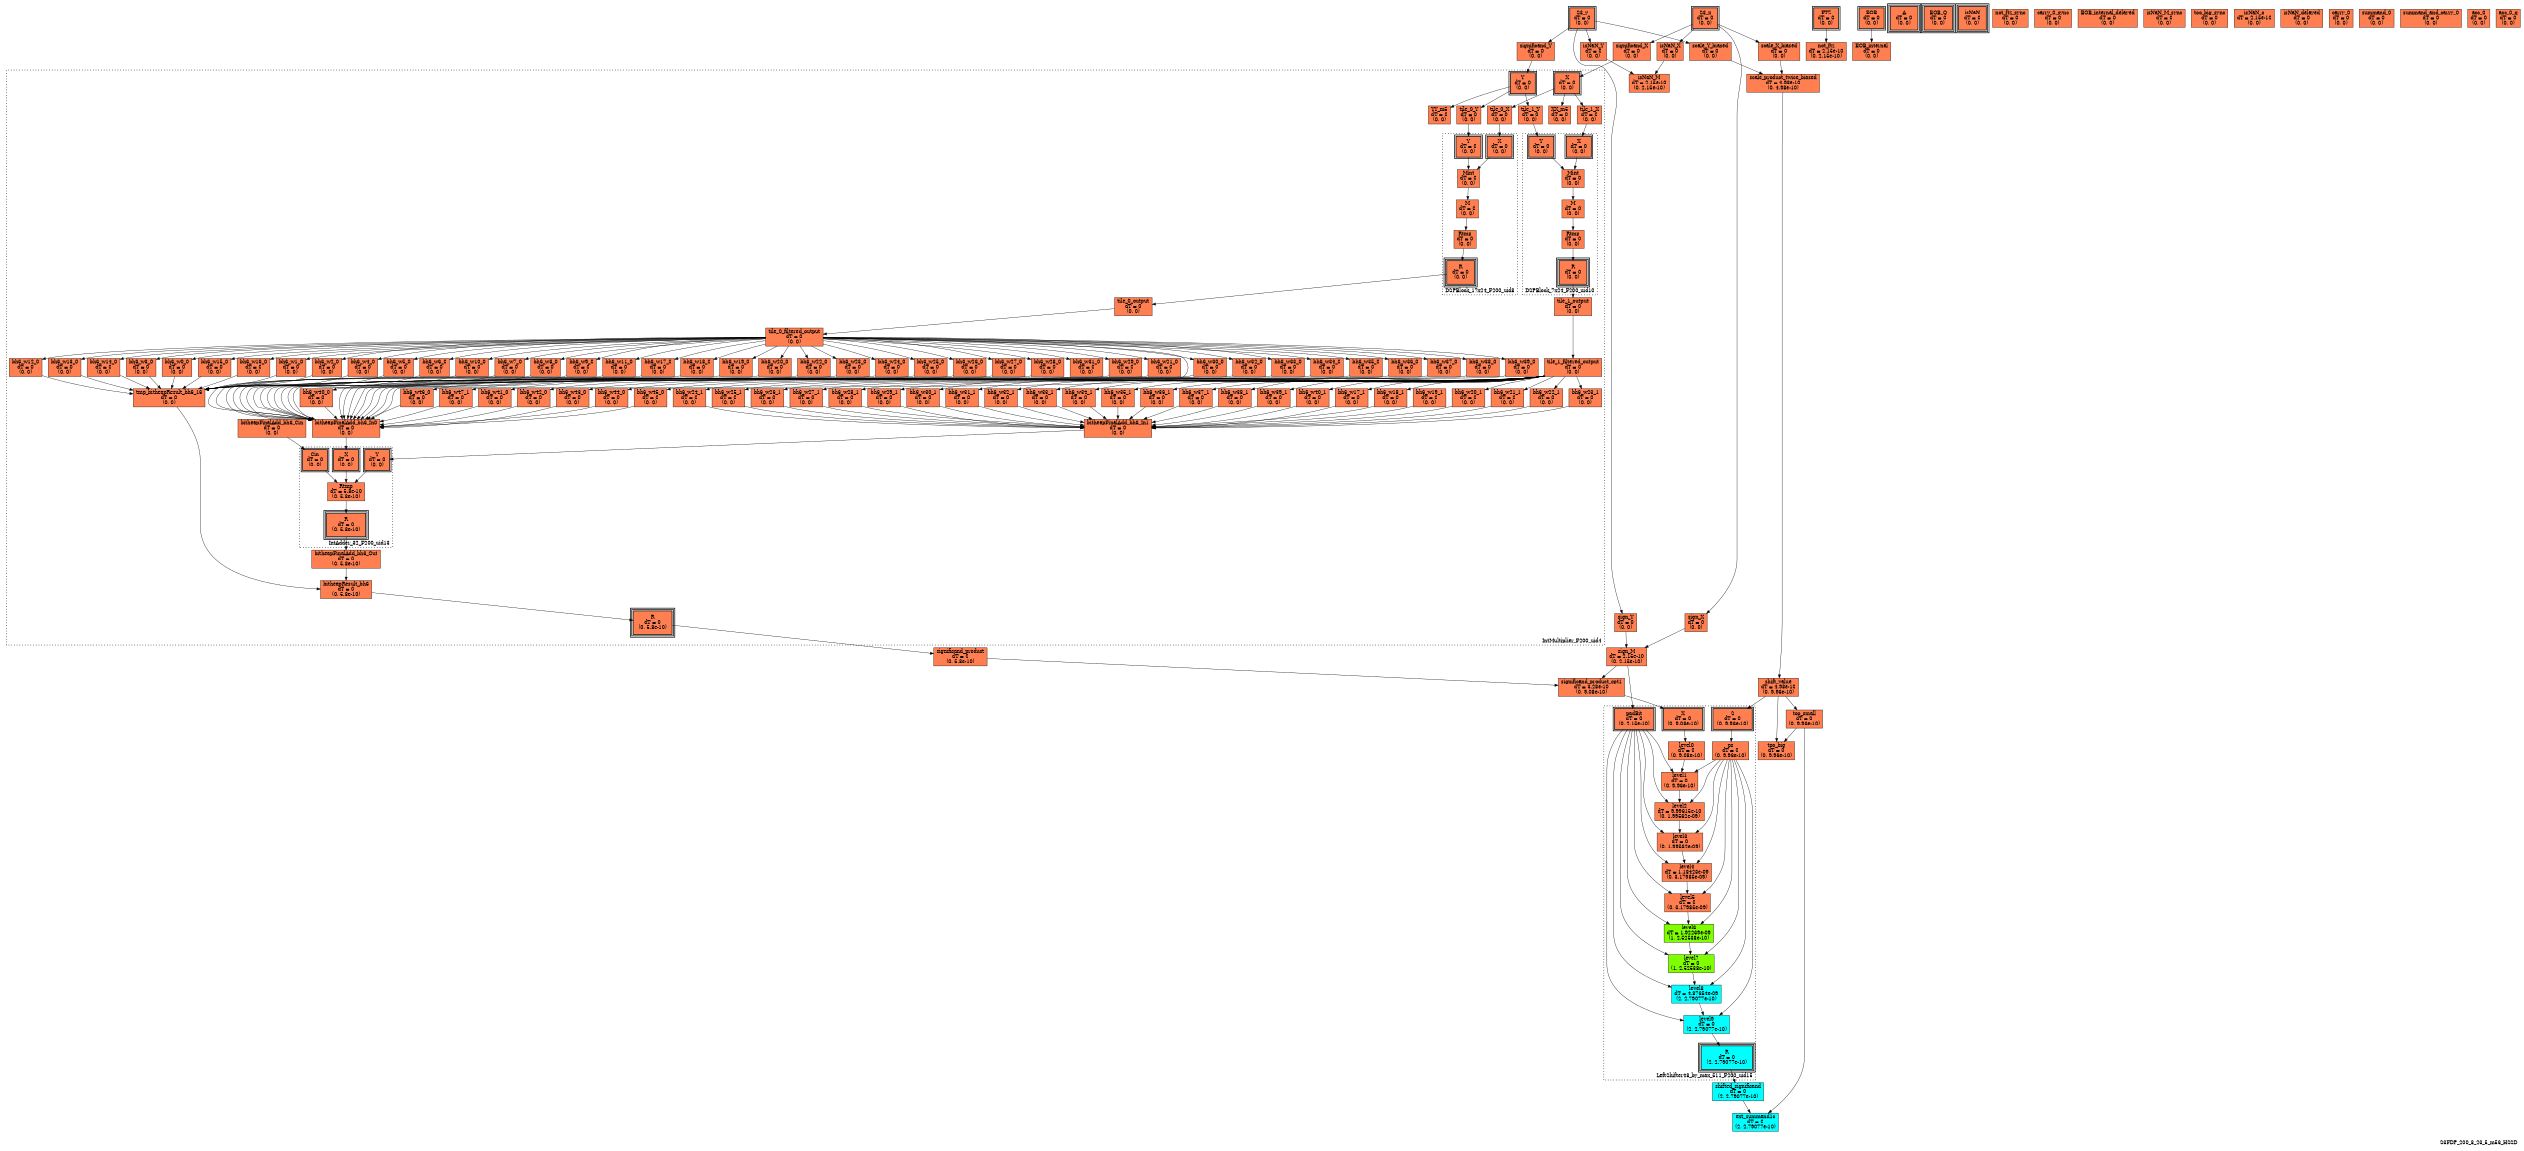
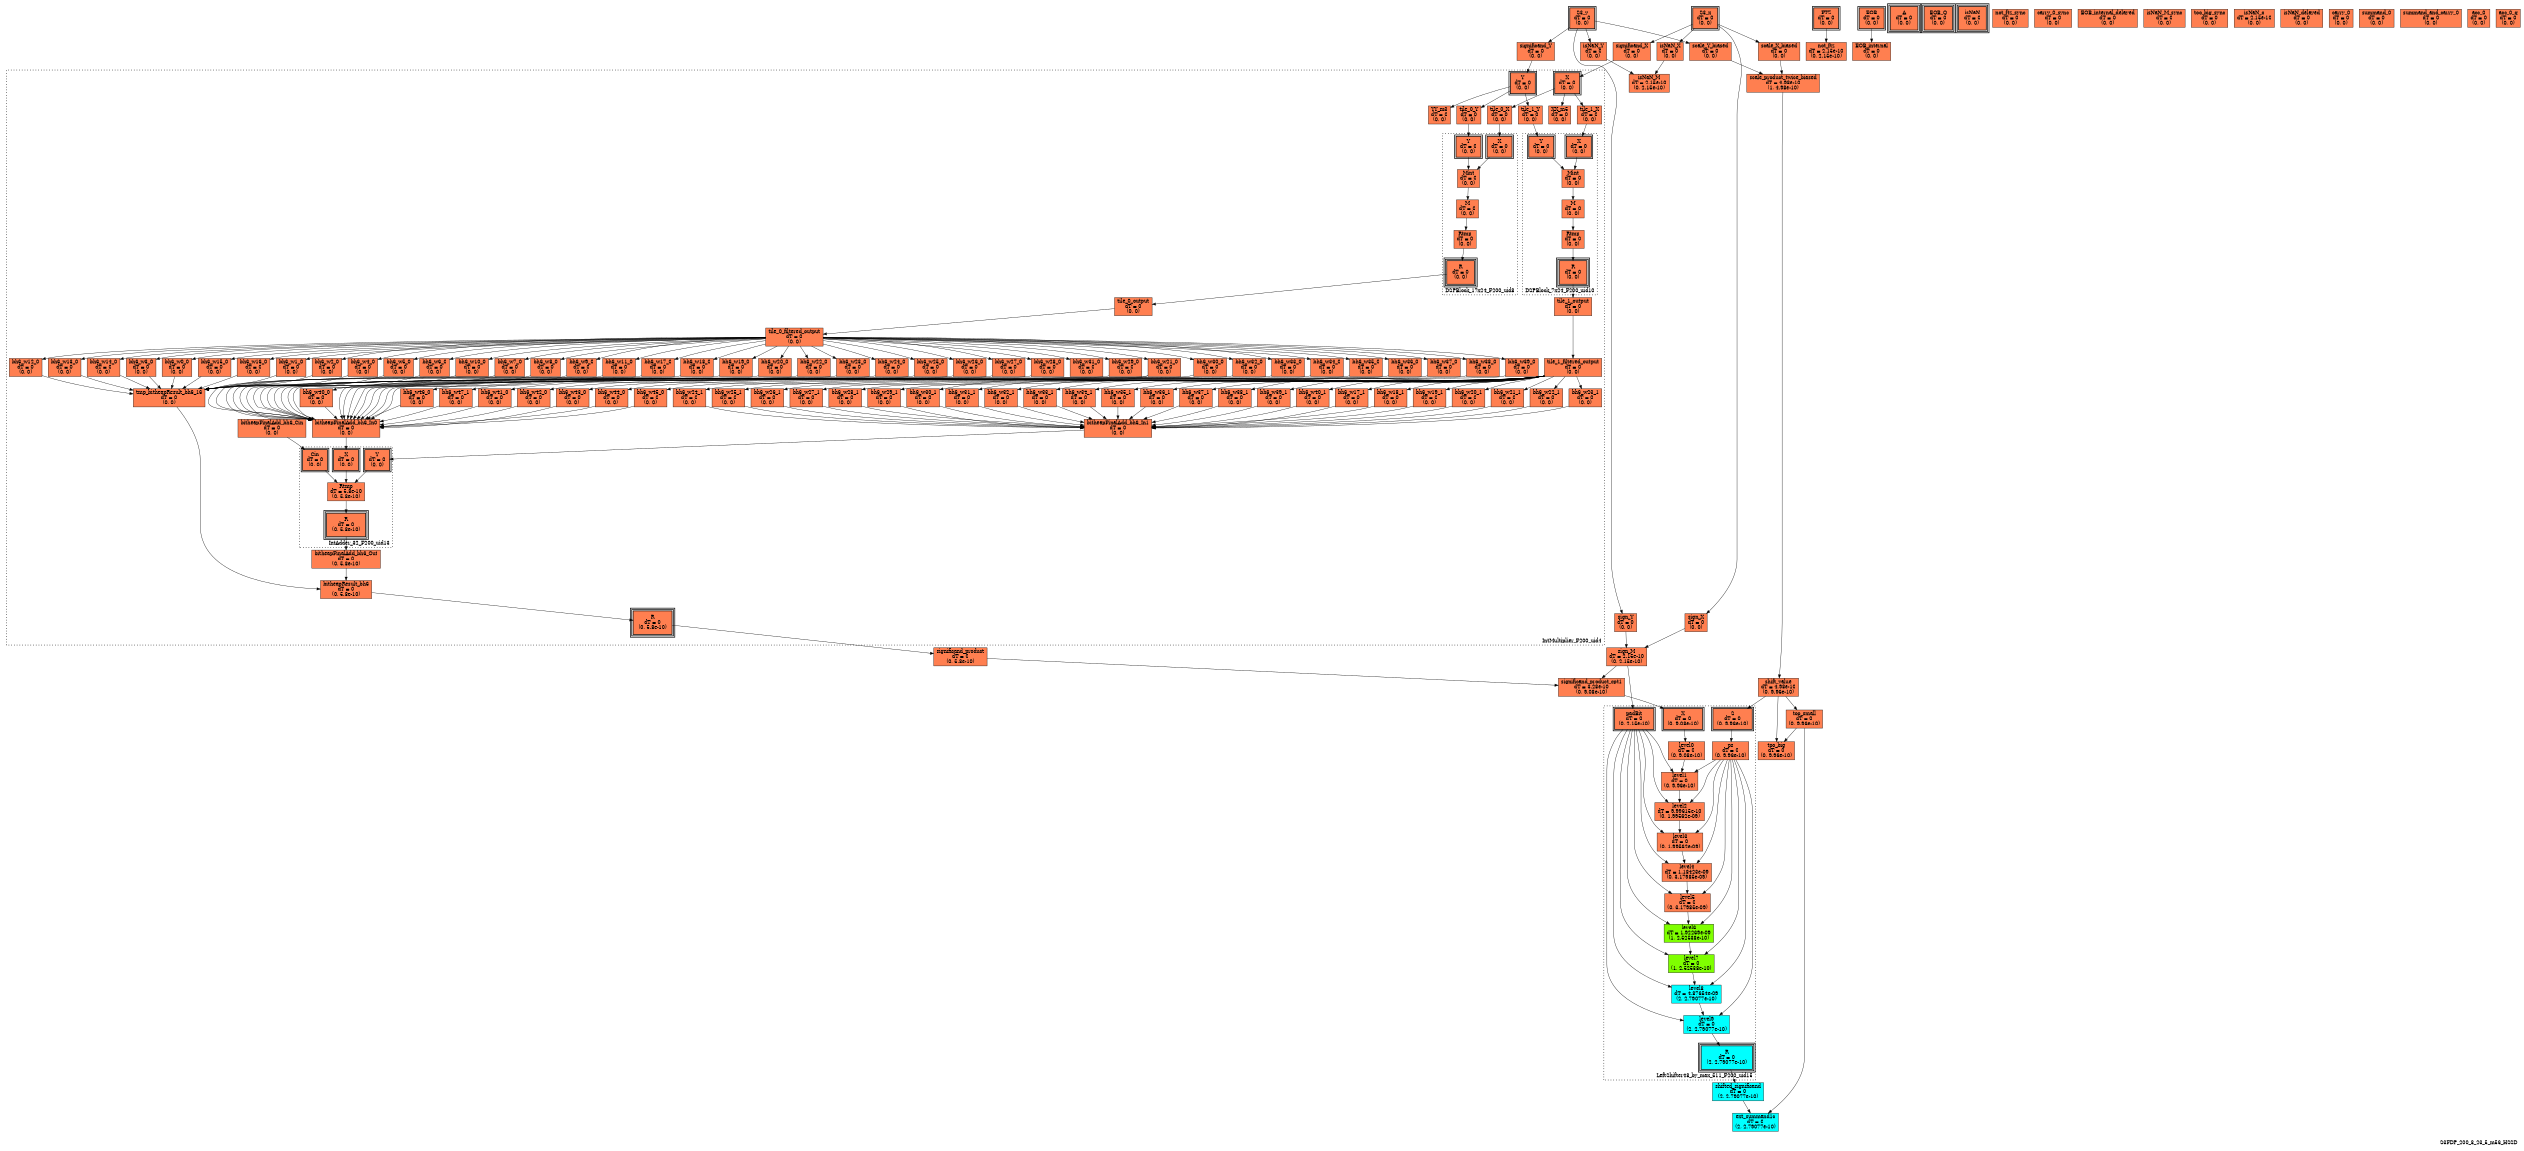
node "scale_product_twice_biased dT = 4.98e-10 (0, 4.98e-10)": label "scale_product_twice_biased dT = 4.98e-10 (0, 4.98e-10)" -> "scale_product_twice_biased dT = 4.98e-10 (1, 4.98e-10)"
node "YY_m5 dT = 0 (0, 0)": label "YY_m5 dT = 0 (0, 0)" -> "YY_m3 dT = 0 (0, 0)"
edge "tile_1_filtered_output dT = 0 (0, 0)" -> "bh6_w19_1 dT = 0 (0, 0)": added
edge "tile_0_filtered_output dT = 0 (0, 0)" -> "bh6_w40_0 dT = 0 (0, 0)": now "bh6_w21_0 dT = 0 (0, 0)" -> "bh6_w40_0 dT = 0 (0, 0)"
